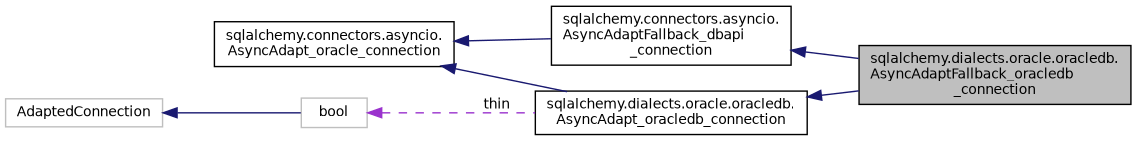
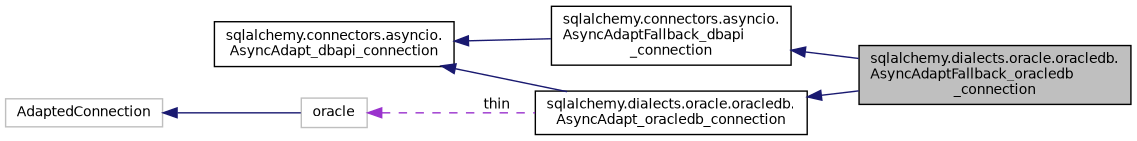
node "sqlalchemy.connectors.asyncio. AsyncAdapt_oracle_connection": label "sqlalchemy.connectors.asyncio. AsyncAdapt_oracle_connection" -> "sqlalchemy.connectors.asyncio. AsyncAdapt_dbapi_connection"
node "bool": label "bool" -> "oracle"
